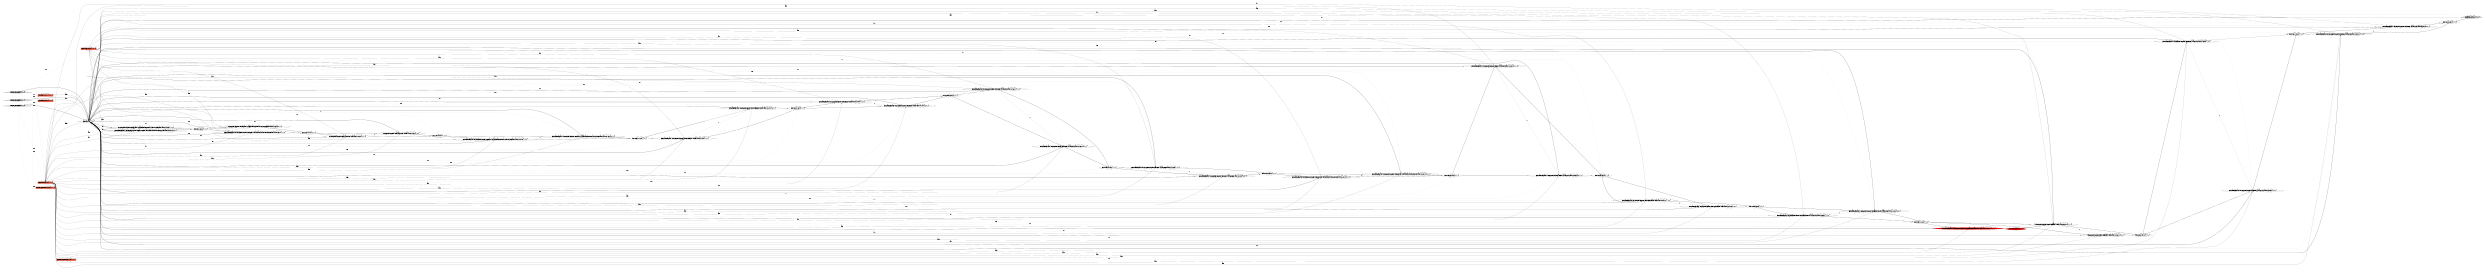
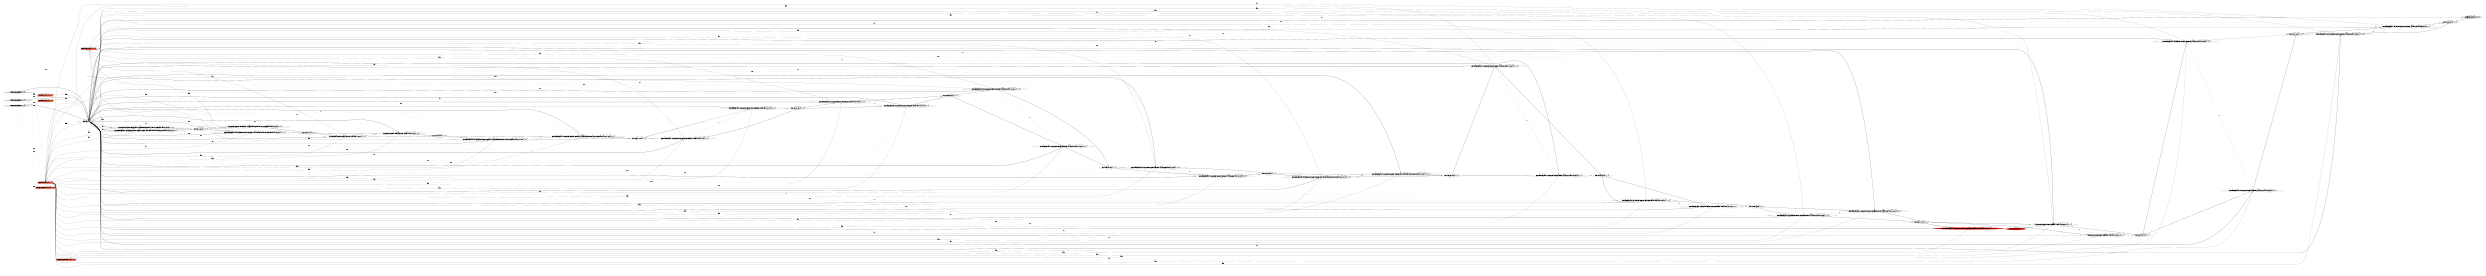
edge "name@@@3@@@['1', '1', '1']" -> "return true@@@25@@@['1', '1', '1']": added, label "true"
edge "setPropertyOnComponent['1', '0', '0']" -> "Object value@@@2@@@['1', '1', '1']": label "true" -> "name"
